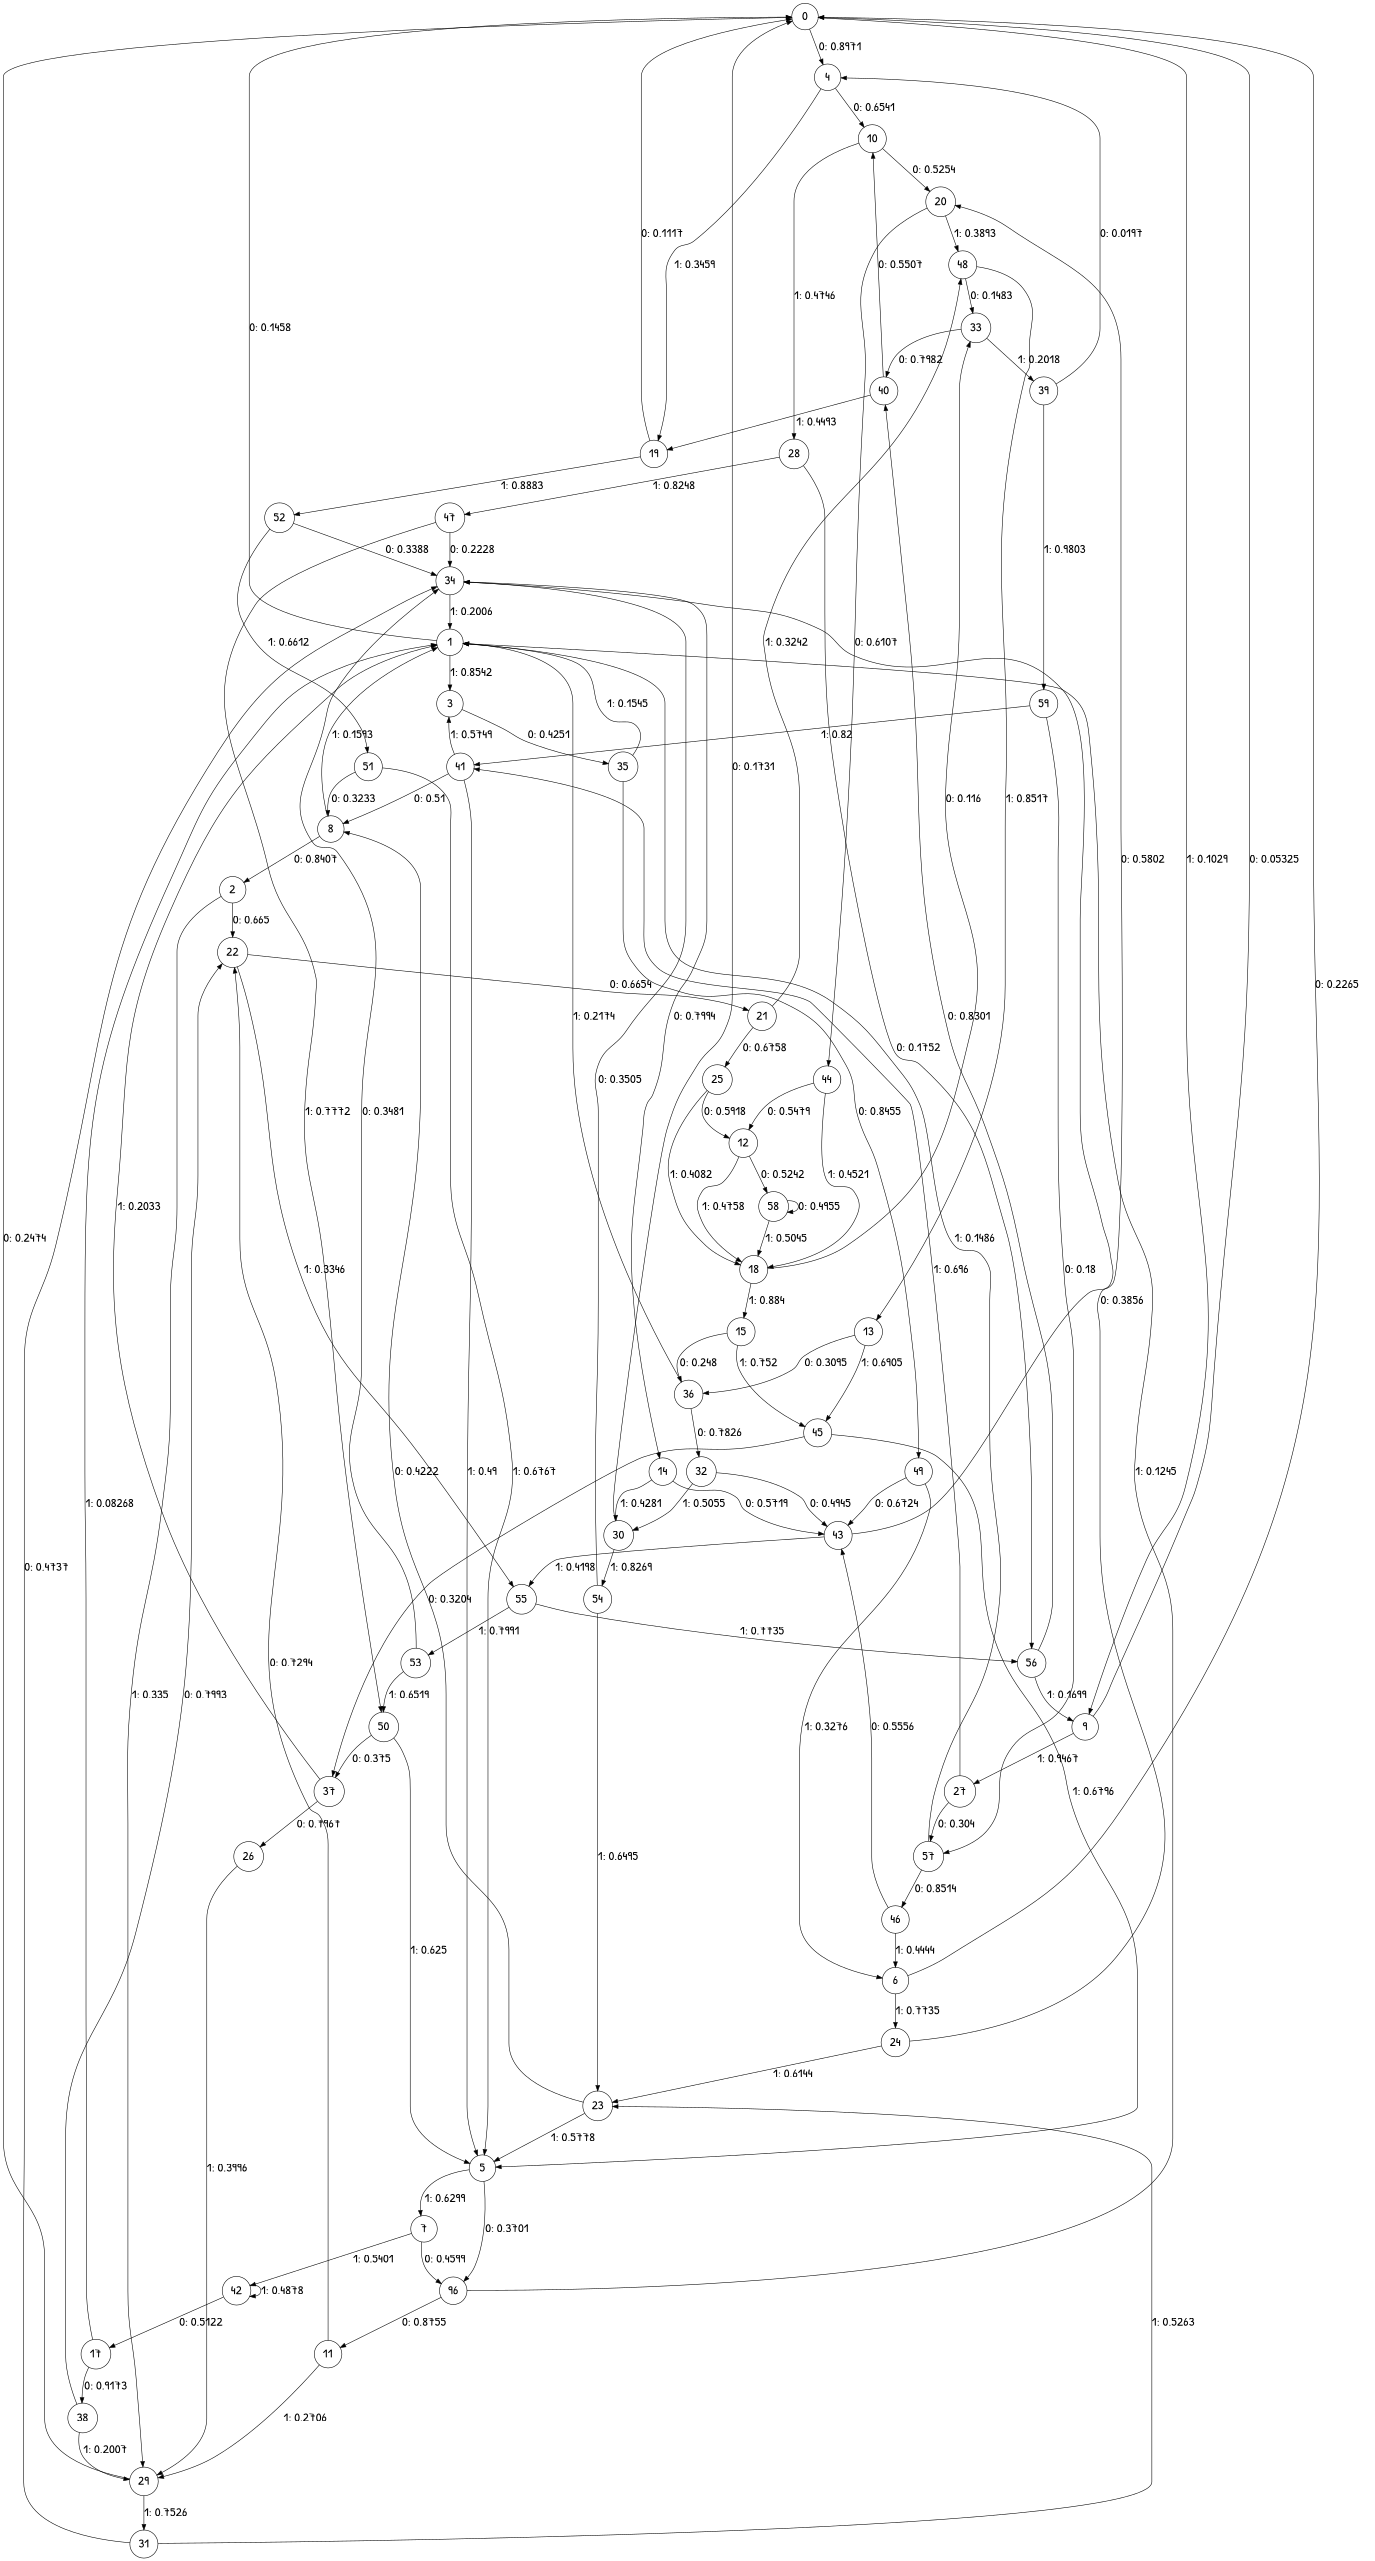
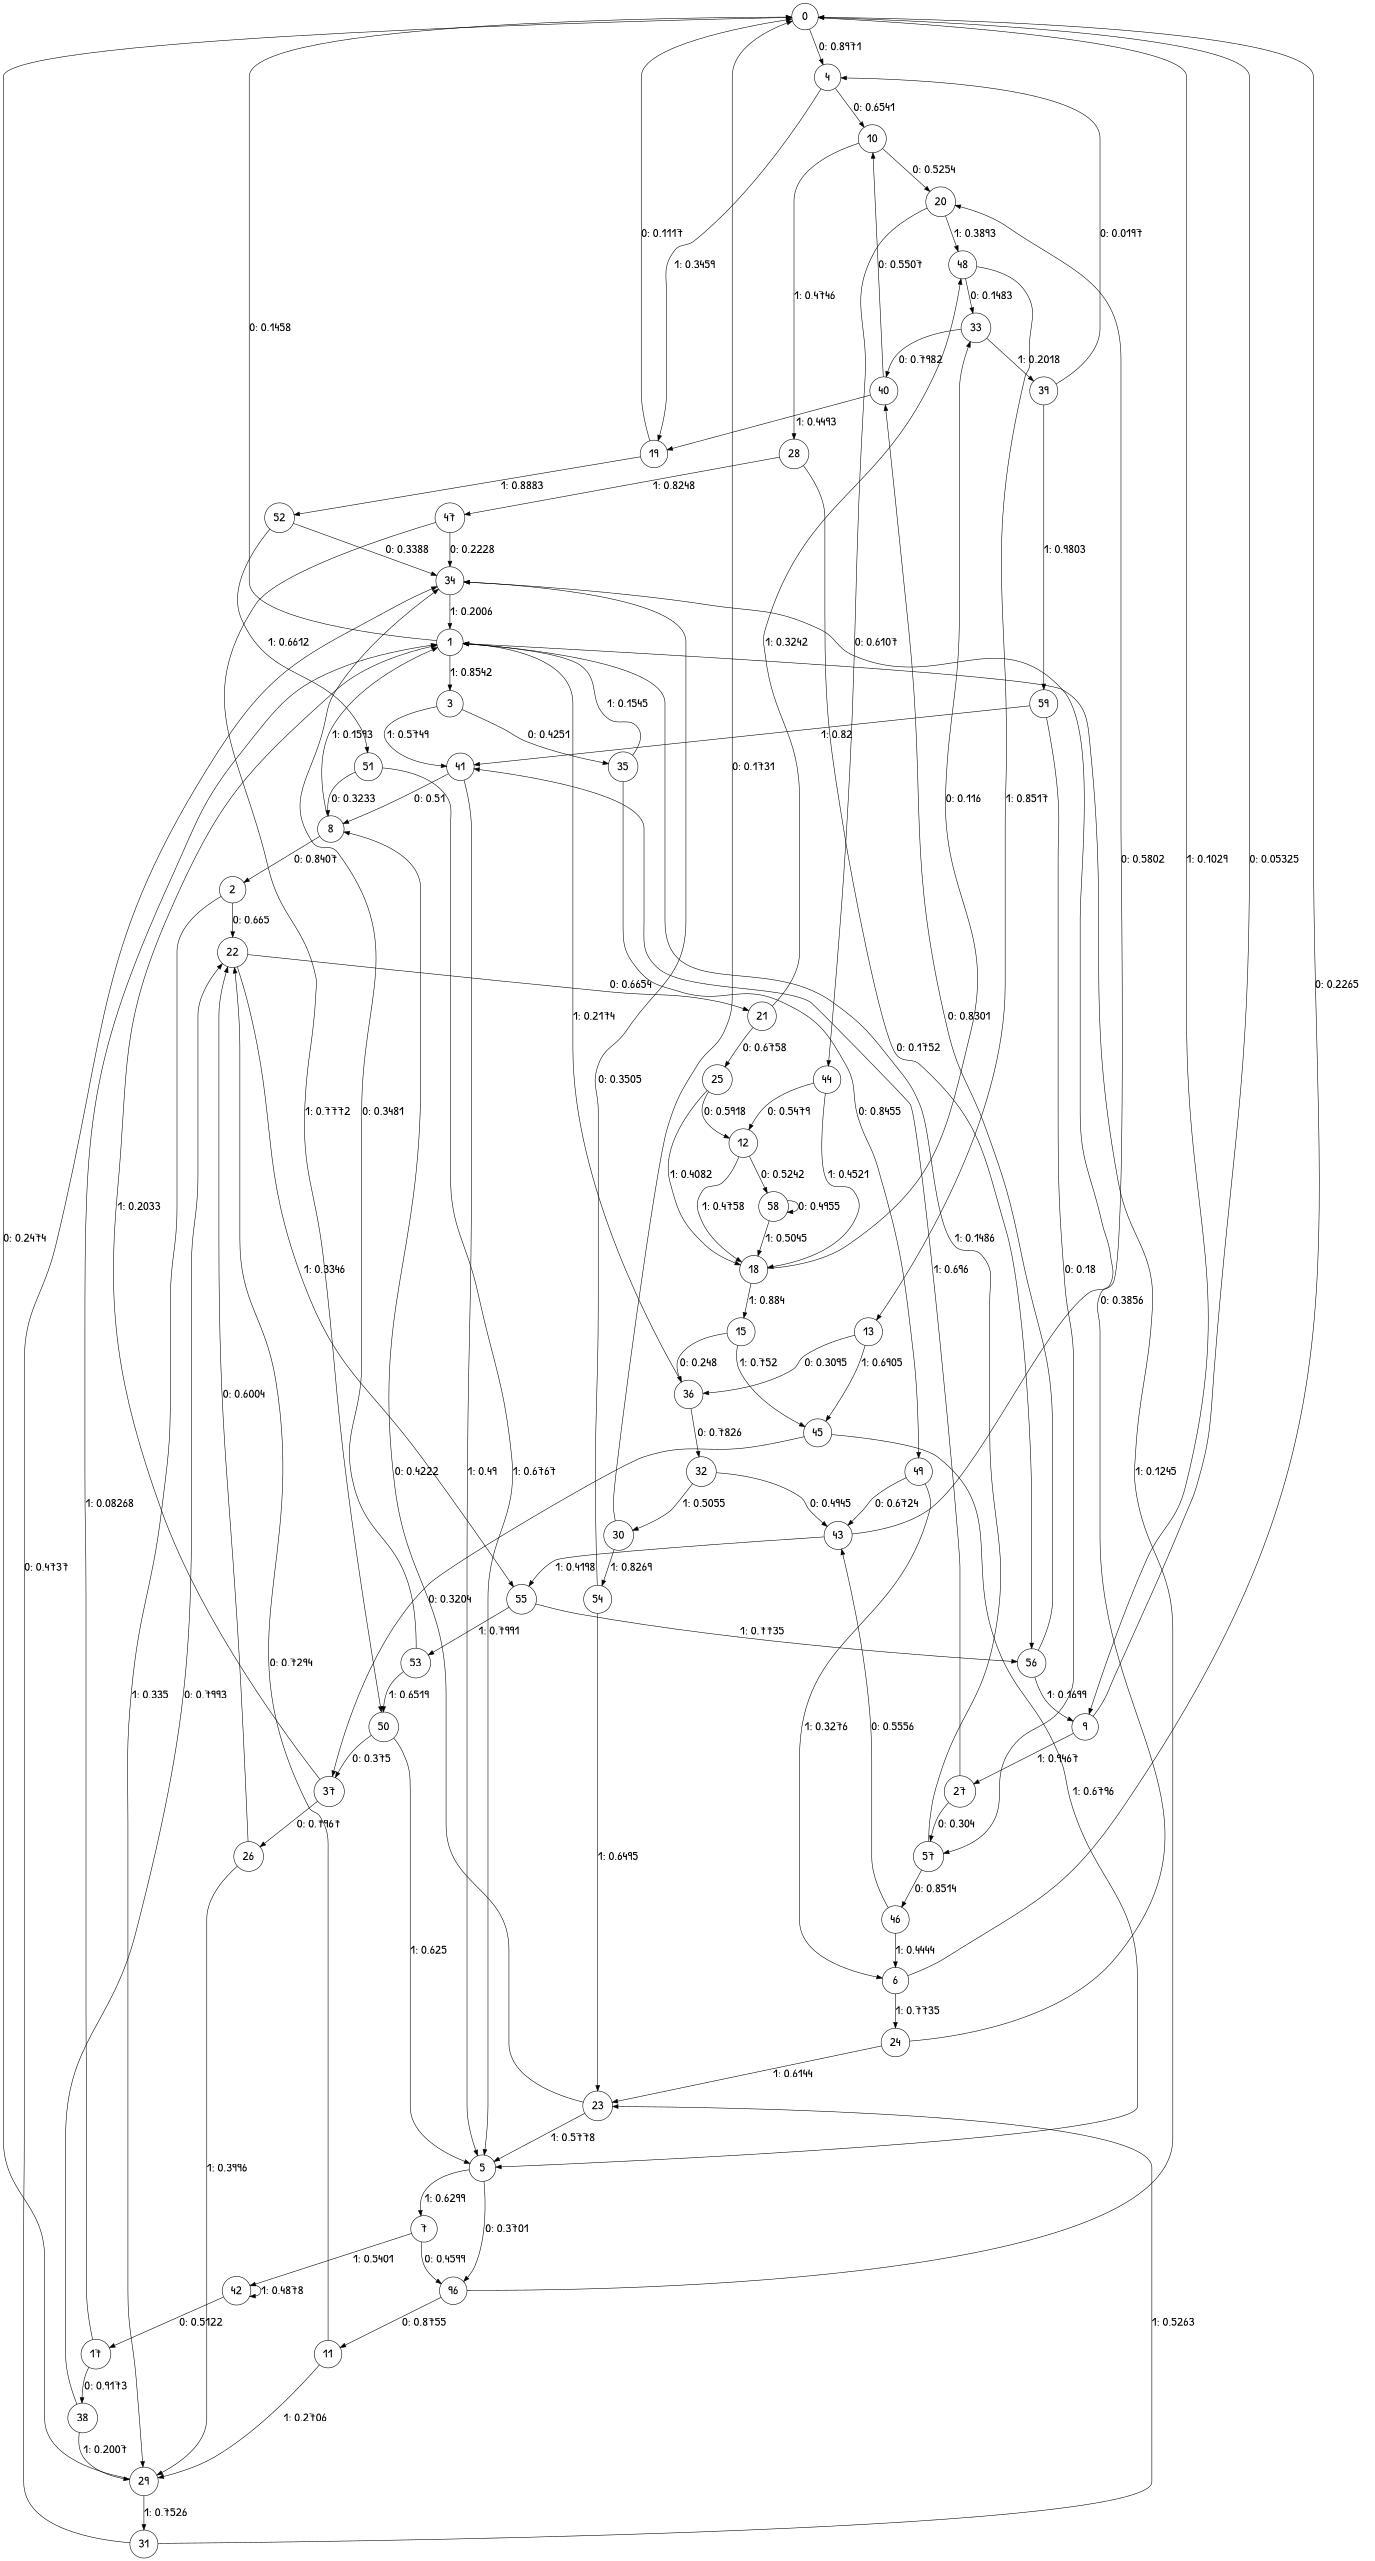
edge "41" -> "3": reversed
edge "26" -> "22": added, label "0: 0.6004"
node "14": removed
